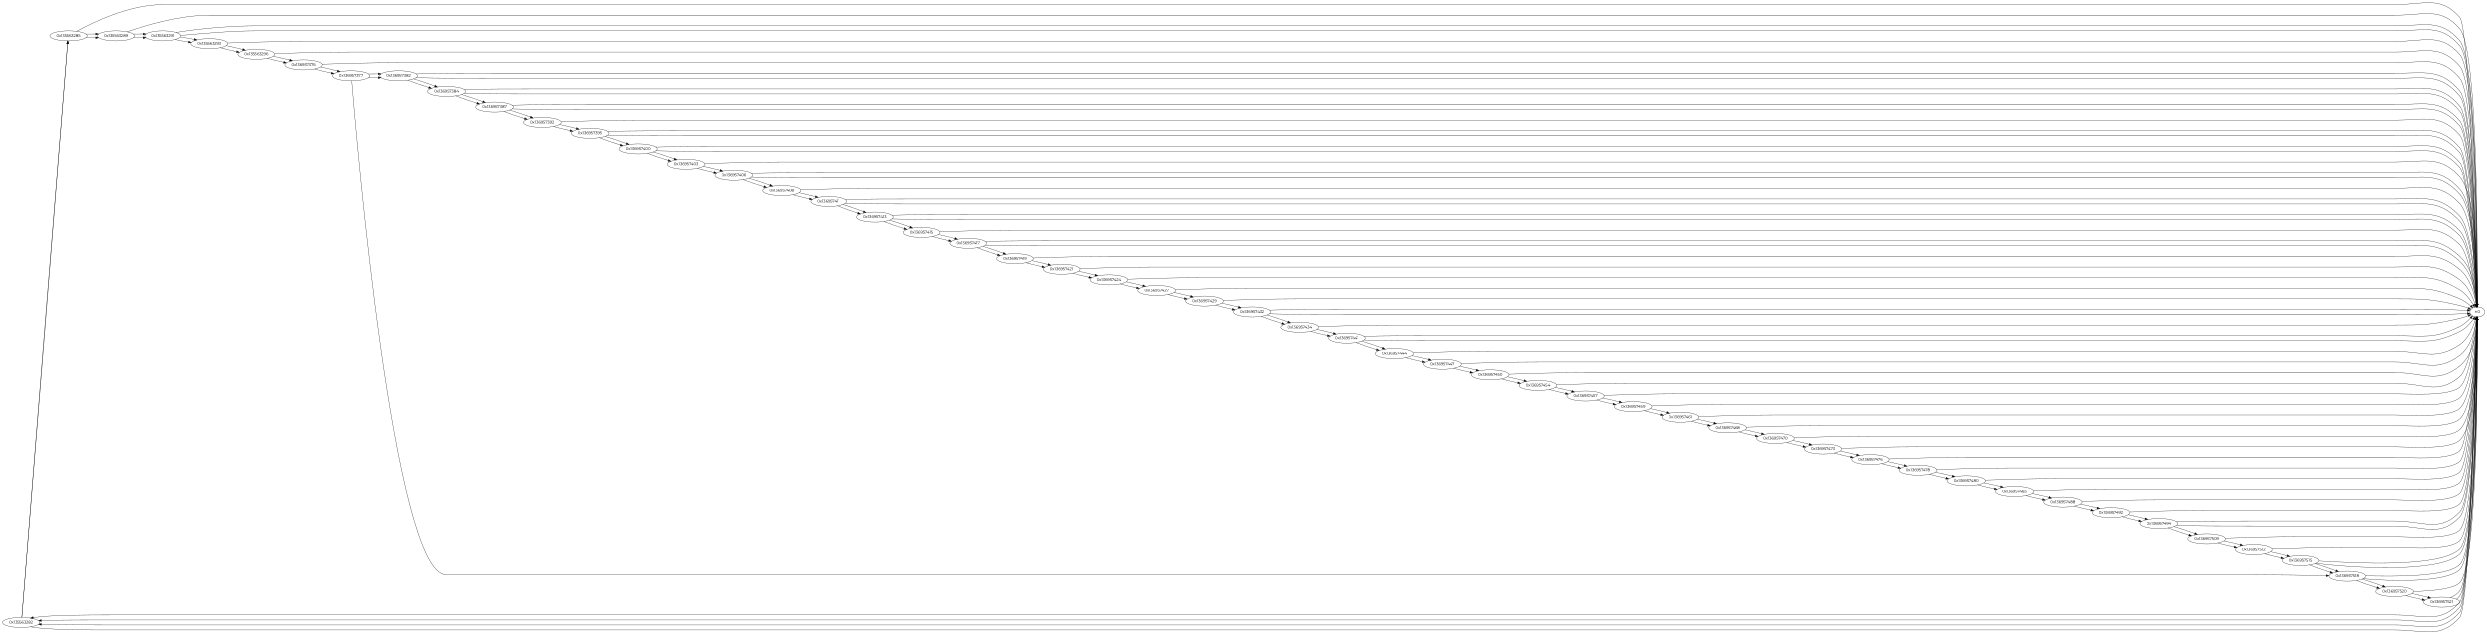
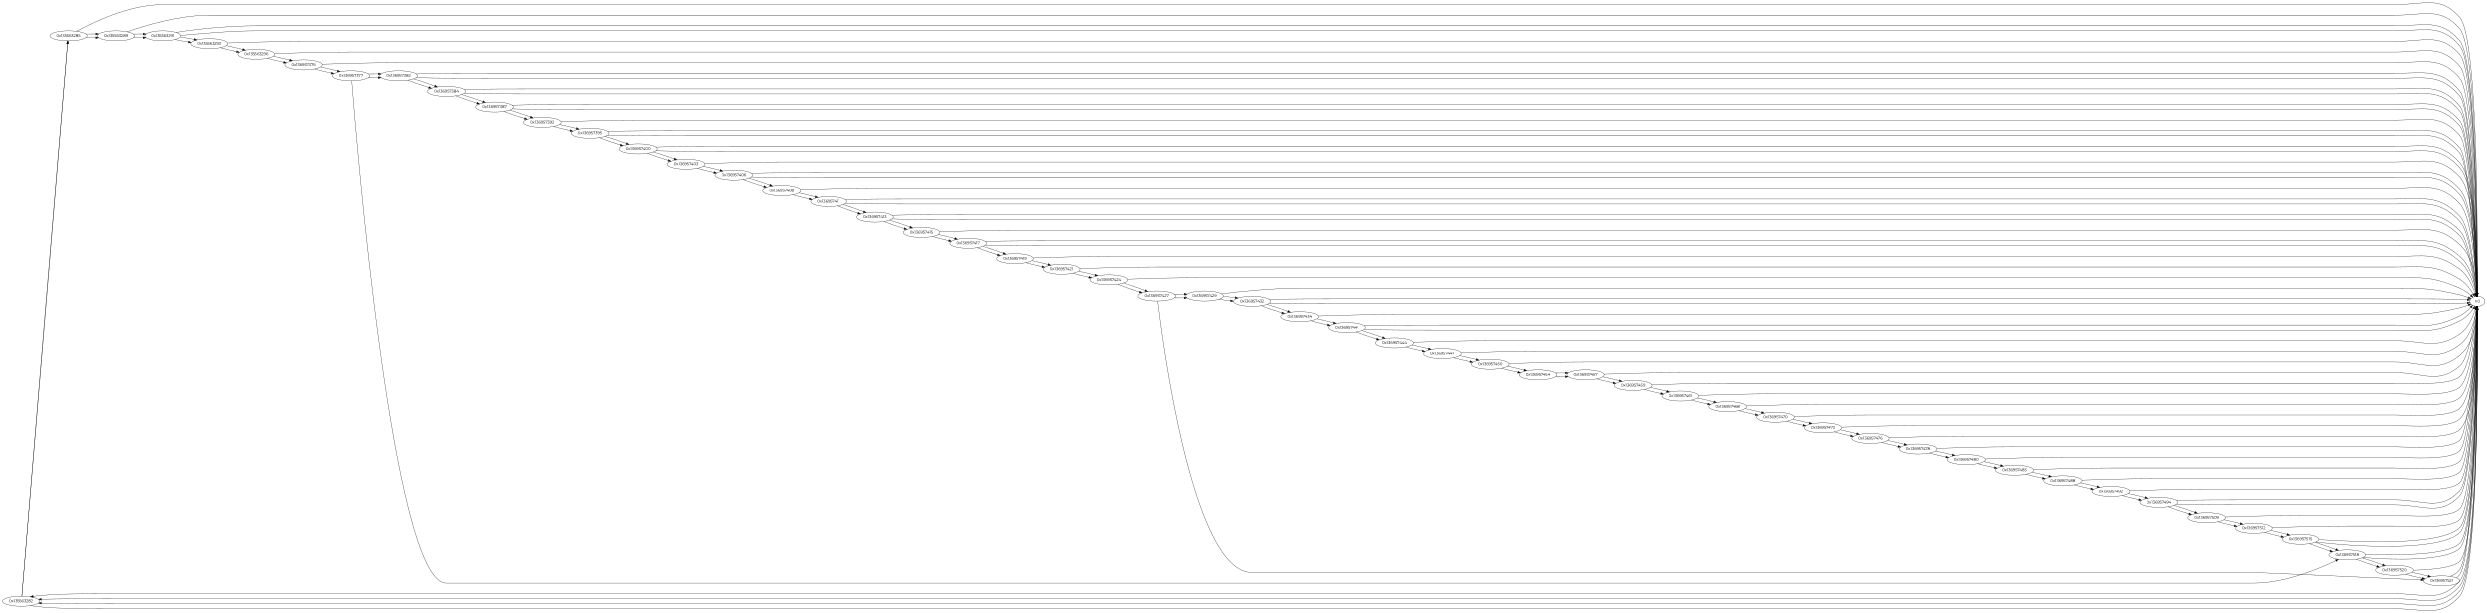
edge "0x136957427" -> "n0": now "0x136957427" -> "0x136957521"
edge "0x136957454" -> "n0": removed
